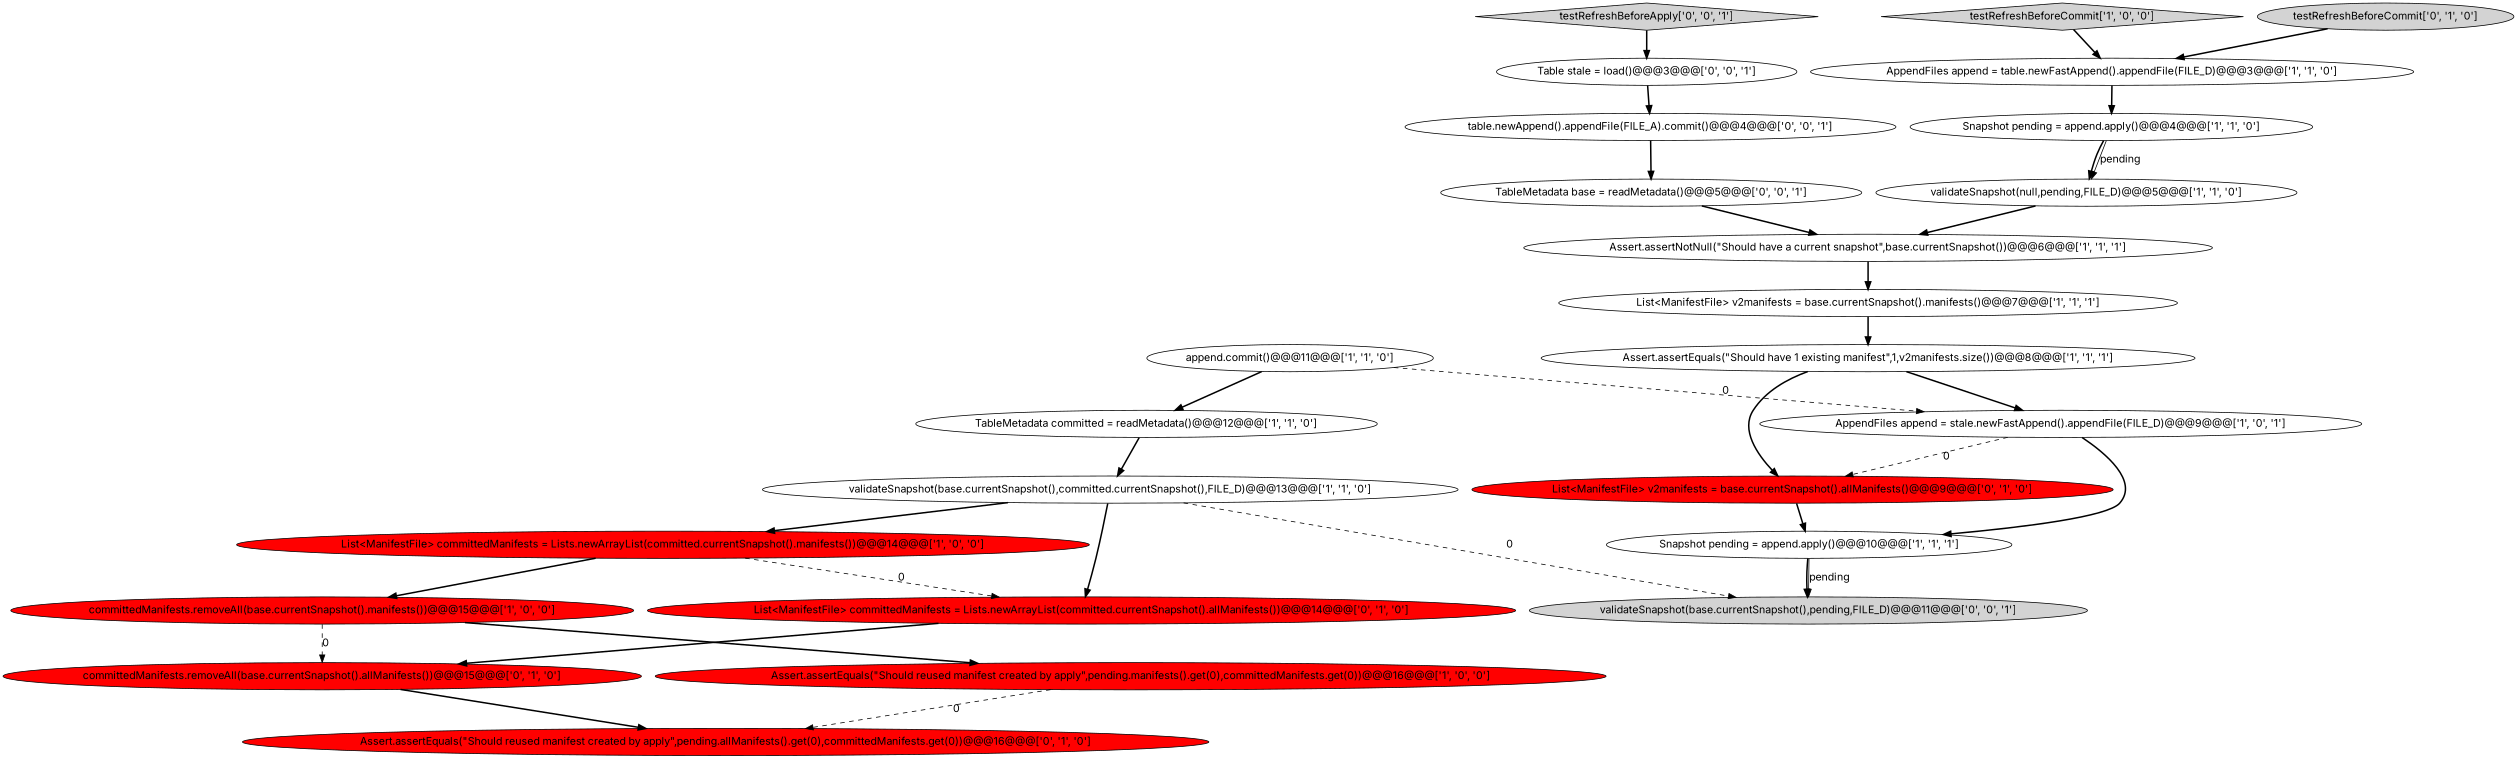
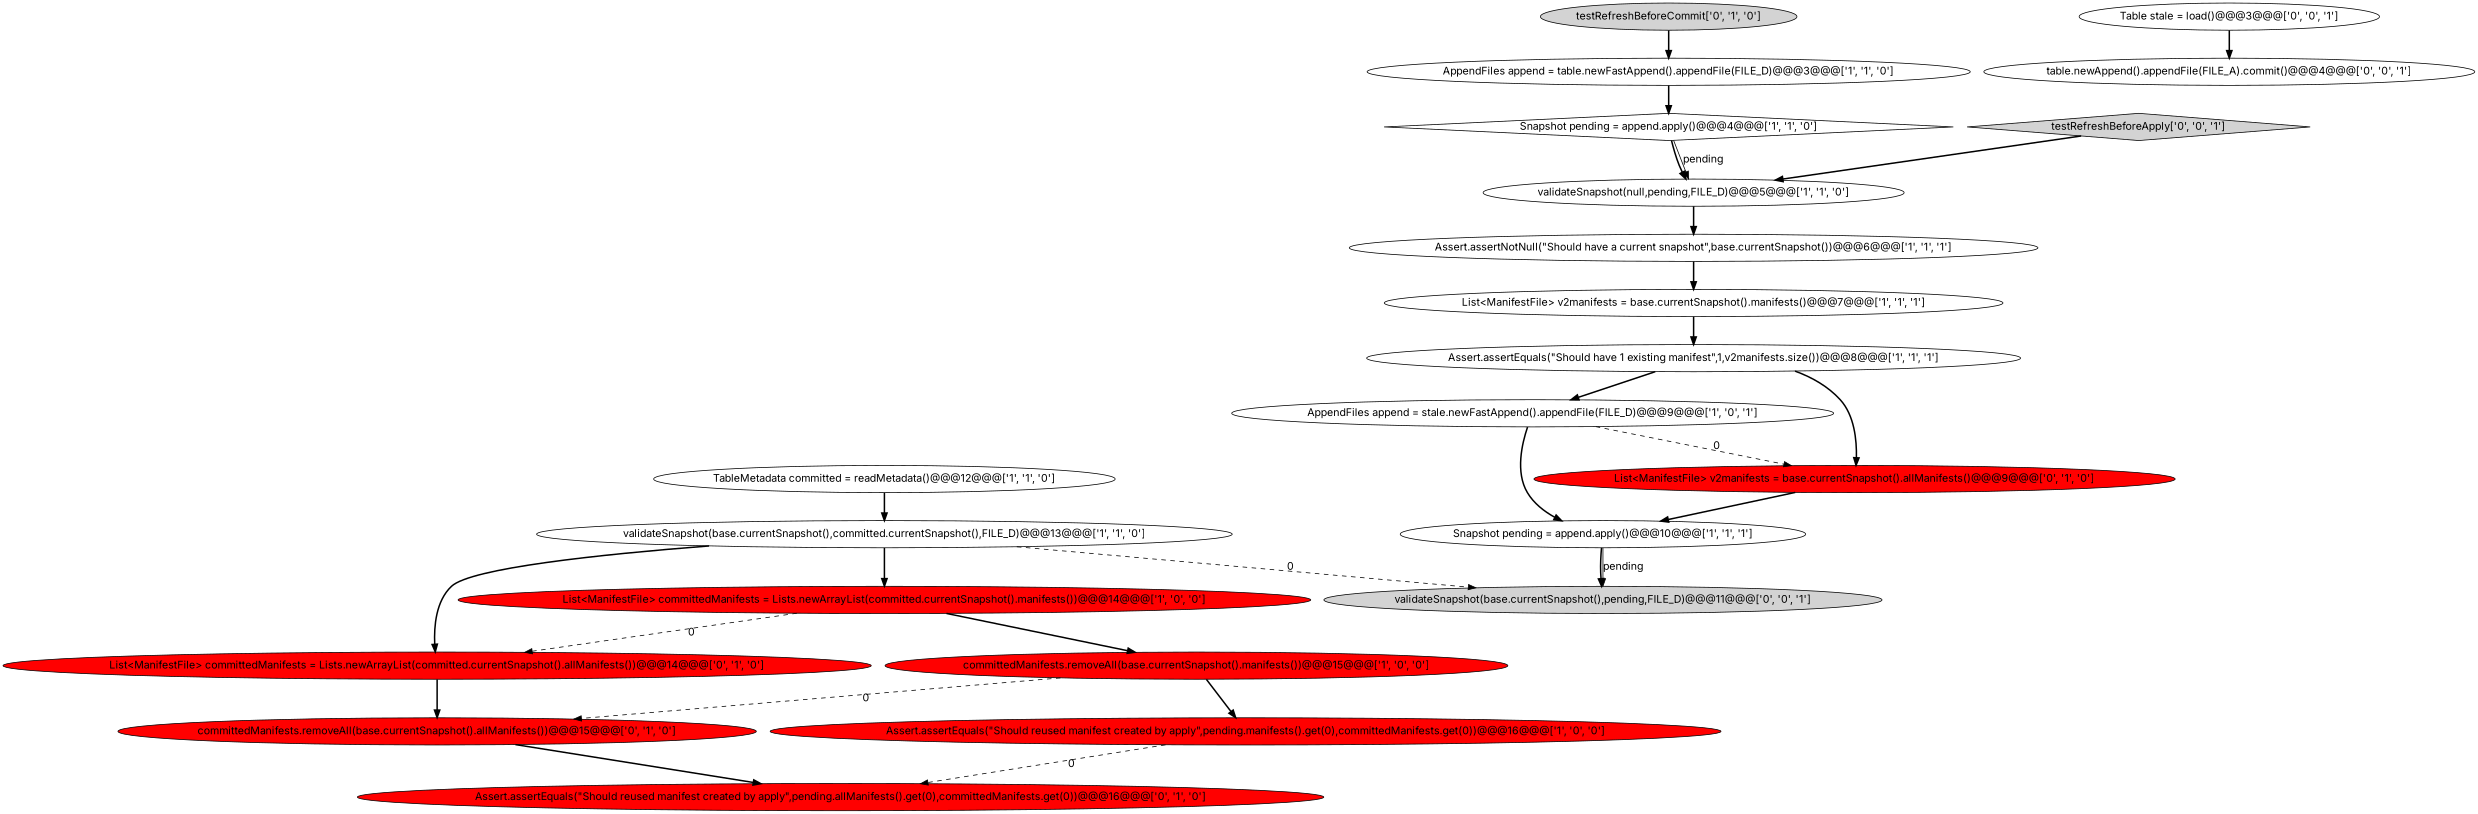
node "testRefreshBeforeCommit['1', '0', '0']": removed
edge "testRefreshBeforeApply['0', '0', '1']" -> "Table stale = load()@@@3@@@['0', '0', '1']": now "testRefreshBeforeApply['0', '0', '1']" -> "validateSnapshot(null,pending,FILE_D)@@@5@@@['1', '1', '0']"
node "Snapshot pending = append.apply()@@@4@@@['1', '1', '0']": shape ellipse -> diamond
node "TableMetadata base = readMetadata()@@@5@@@['0', '0', '1']": removed
node "append.commit()@@@11@@@['1', '1', '0']": removed
